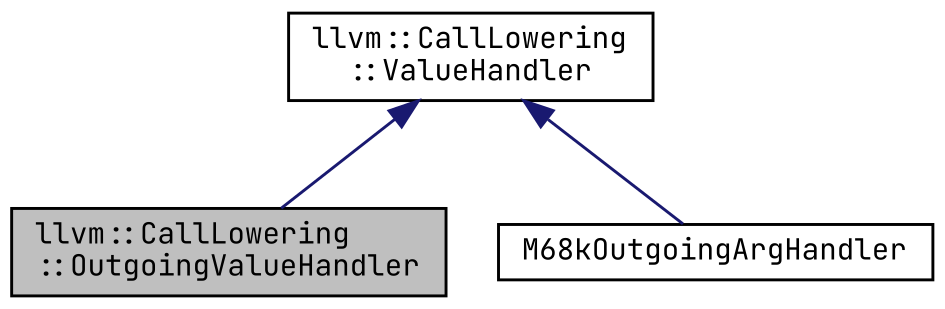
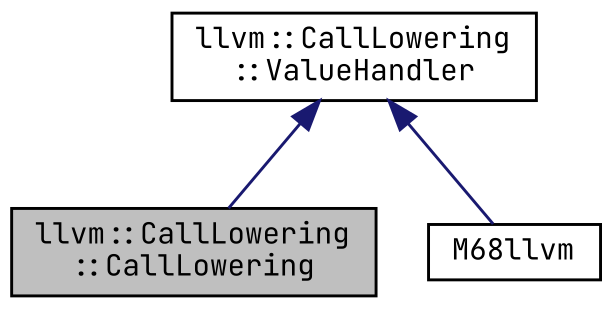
node "llvm::CallLowering ::OutgoingValueHandler": label "llvm::CallLowering ::OutgoingValueHandler" -> "llvm::CallLowering ::CallLowering"
node "M68kOutgoingArgHandler": label "M68kOutgoingArgHandler" -> "M68llvm"
